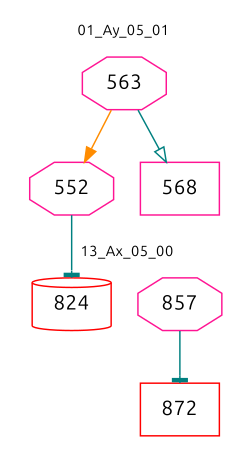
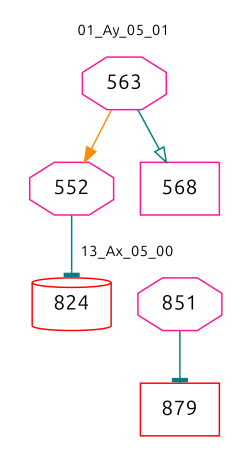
node "857": label "857" -> "851"
node "872": label "872" -> "879"
